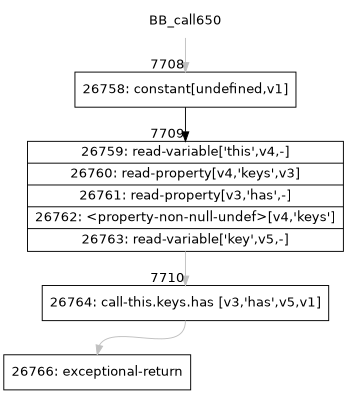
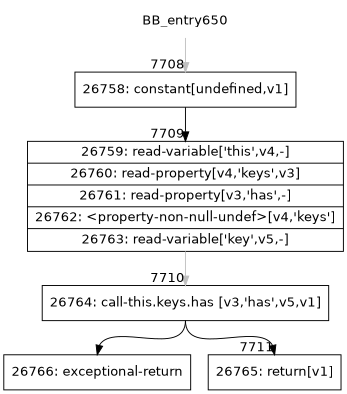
node "BB_call650": label "BB_call650" -> "BB_entry650"
edge "26764: call-this.keys.has [v3,'has',v5,v1]" -> "26766: exceptional-return": color gray -> black
node "26765: return[v1]": added
